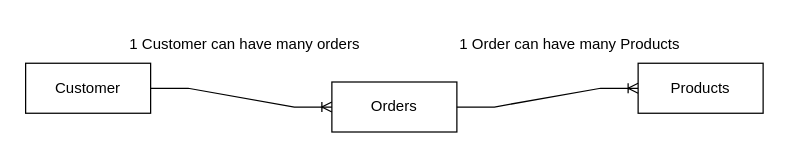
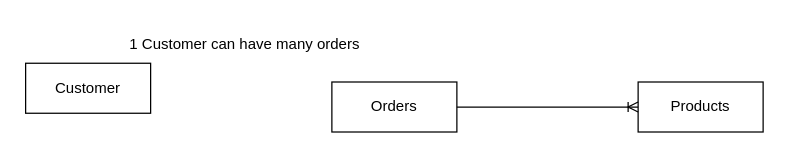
node "1 Order can have many Products": removed
node "Products": moved (701, 88) -> (701, 107)
edge "Customer" -> "Orders": removed
